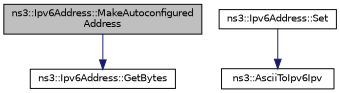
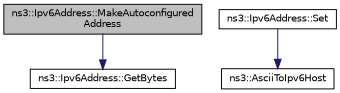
node "ns3::AsciiToIpv6Ipv": label "ns3::AsciiToIpv6Ipv" -> "ns3::AsciiToIpv6Host"
